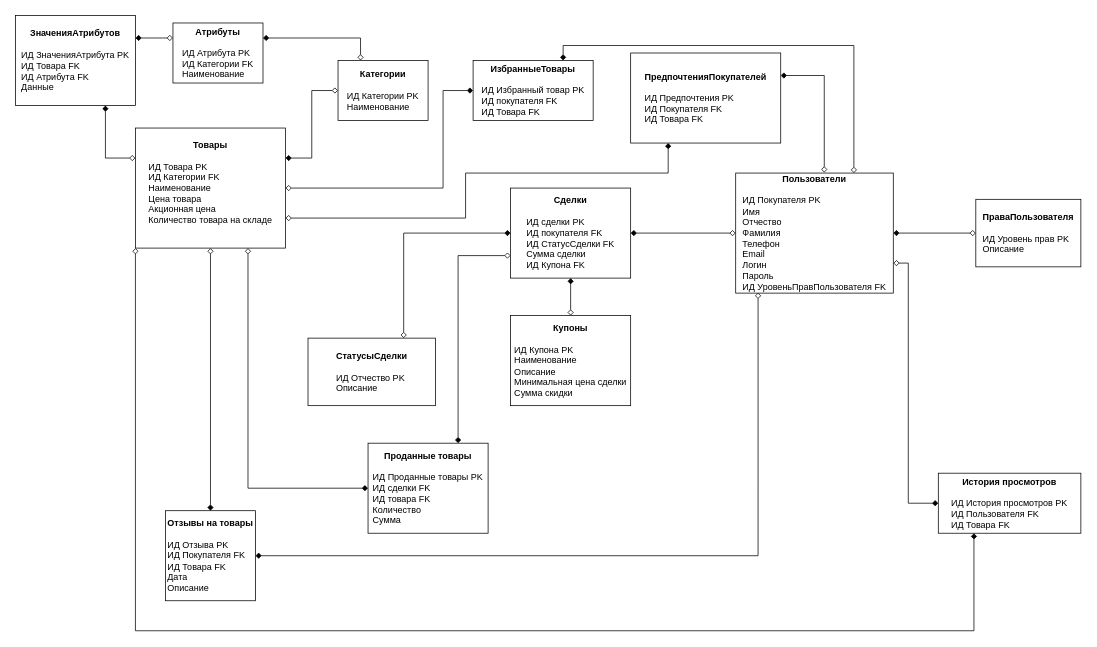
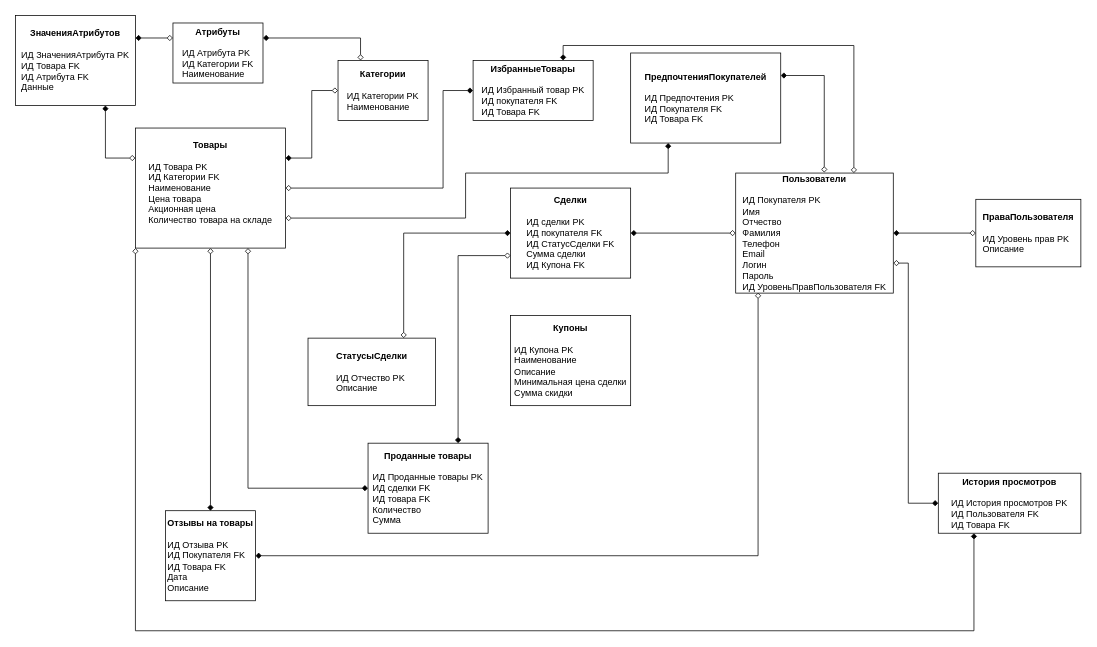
edge "Сделки ИД сделки PK ИД покупателя FK ИД СтатусСделки FK Сумма сделки ИД Купона FK" -- "Купоны ИД Купона PK Наименование Описание Минимальная цена сделки Сумма скидки": removed
